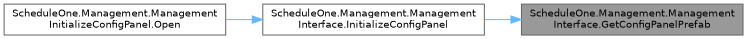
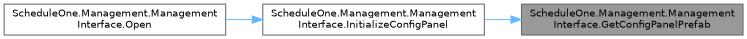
node "ScheduleOne.Management.Management InitializeConfigPanel.Open": label "ScheduleOne.Management.Management InitializeConfigPanel.Open" -> "ScheduleOne.Management.Management Interface.Open"
